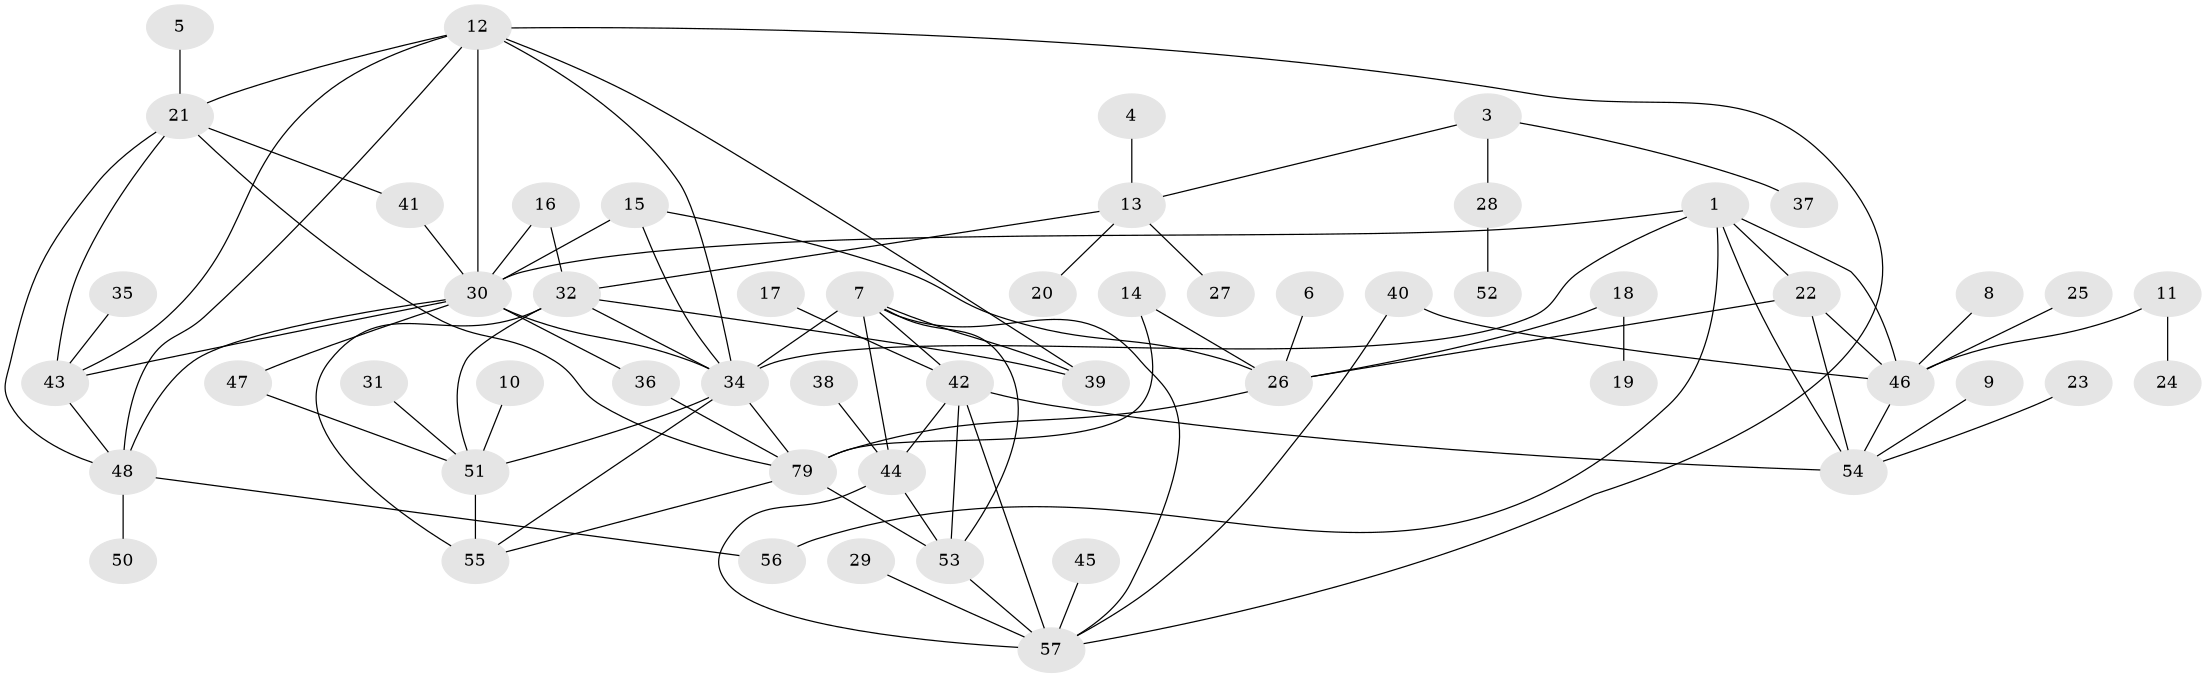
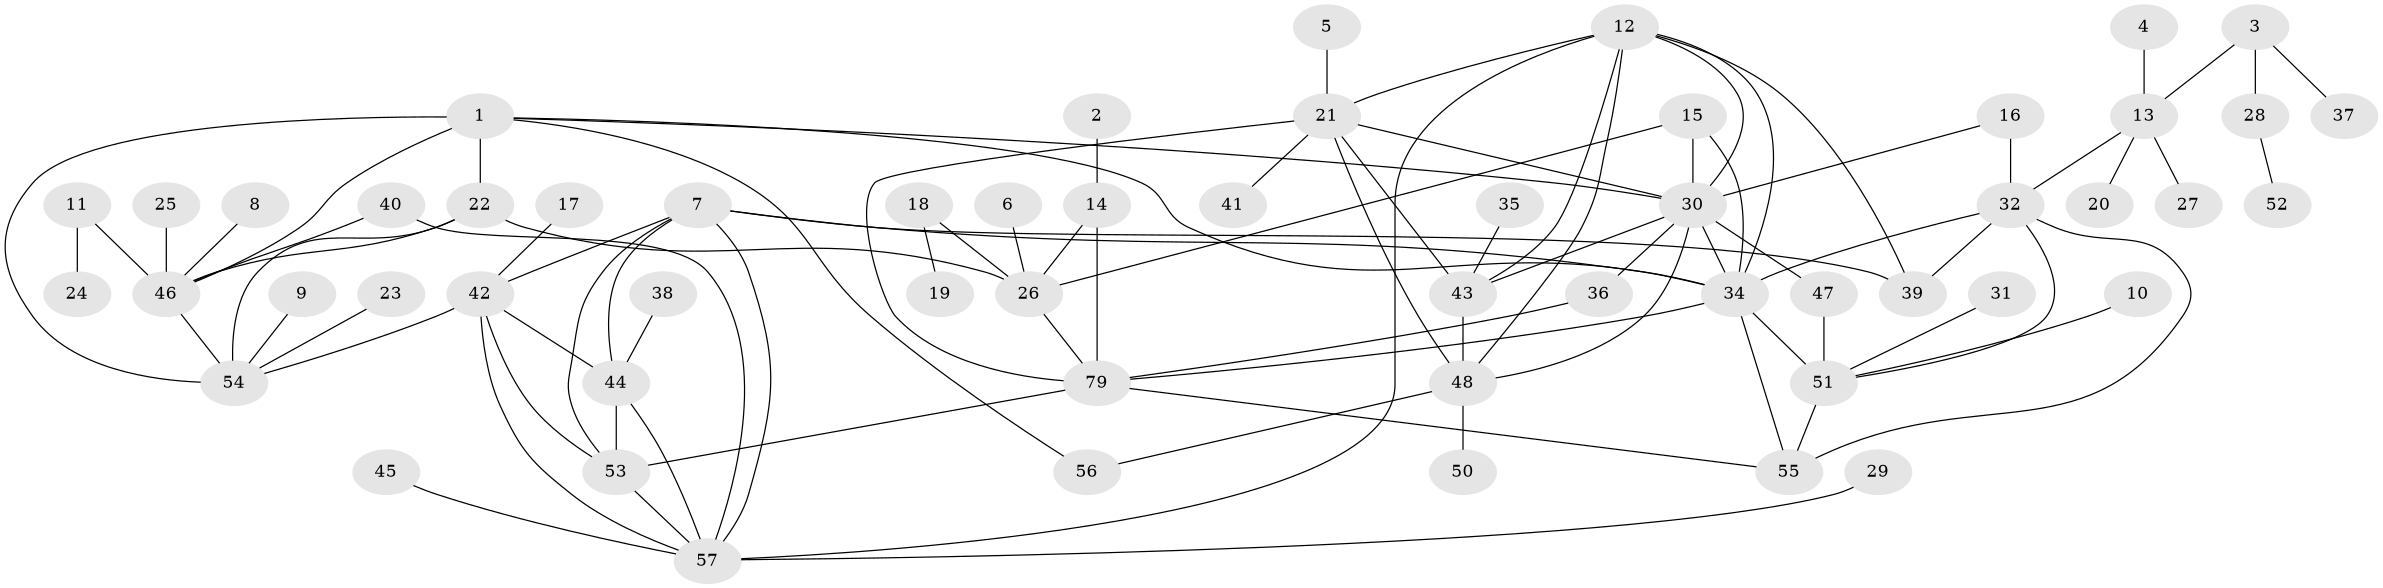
node "2": added
edge "41" -- "30": now "21" -- "30"
